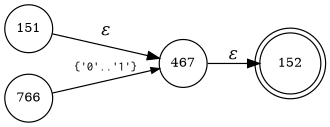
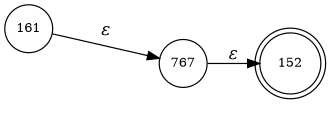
node "151": label "151" -> "161"
node "467": label "467" -> "767"
node "766": removed
